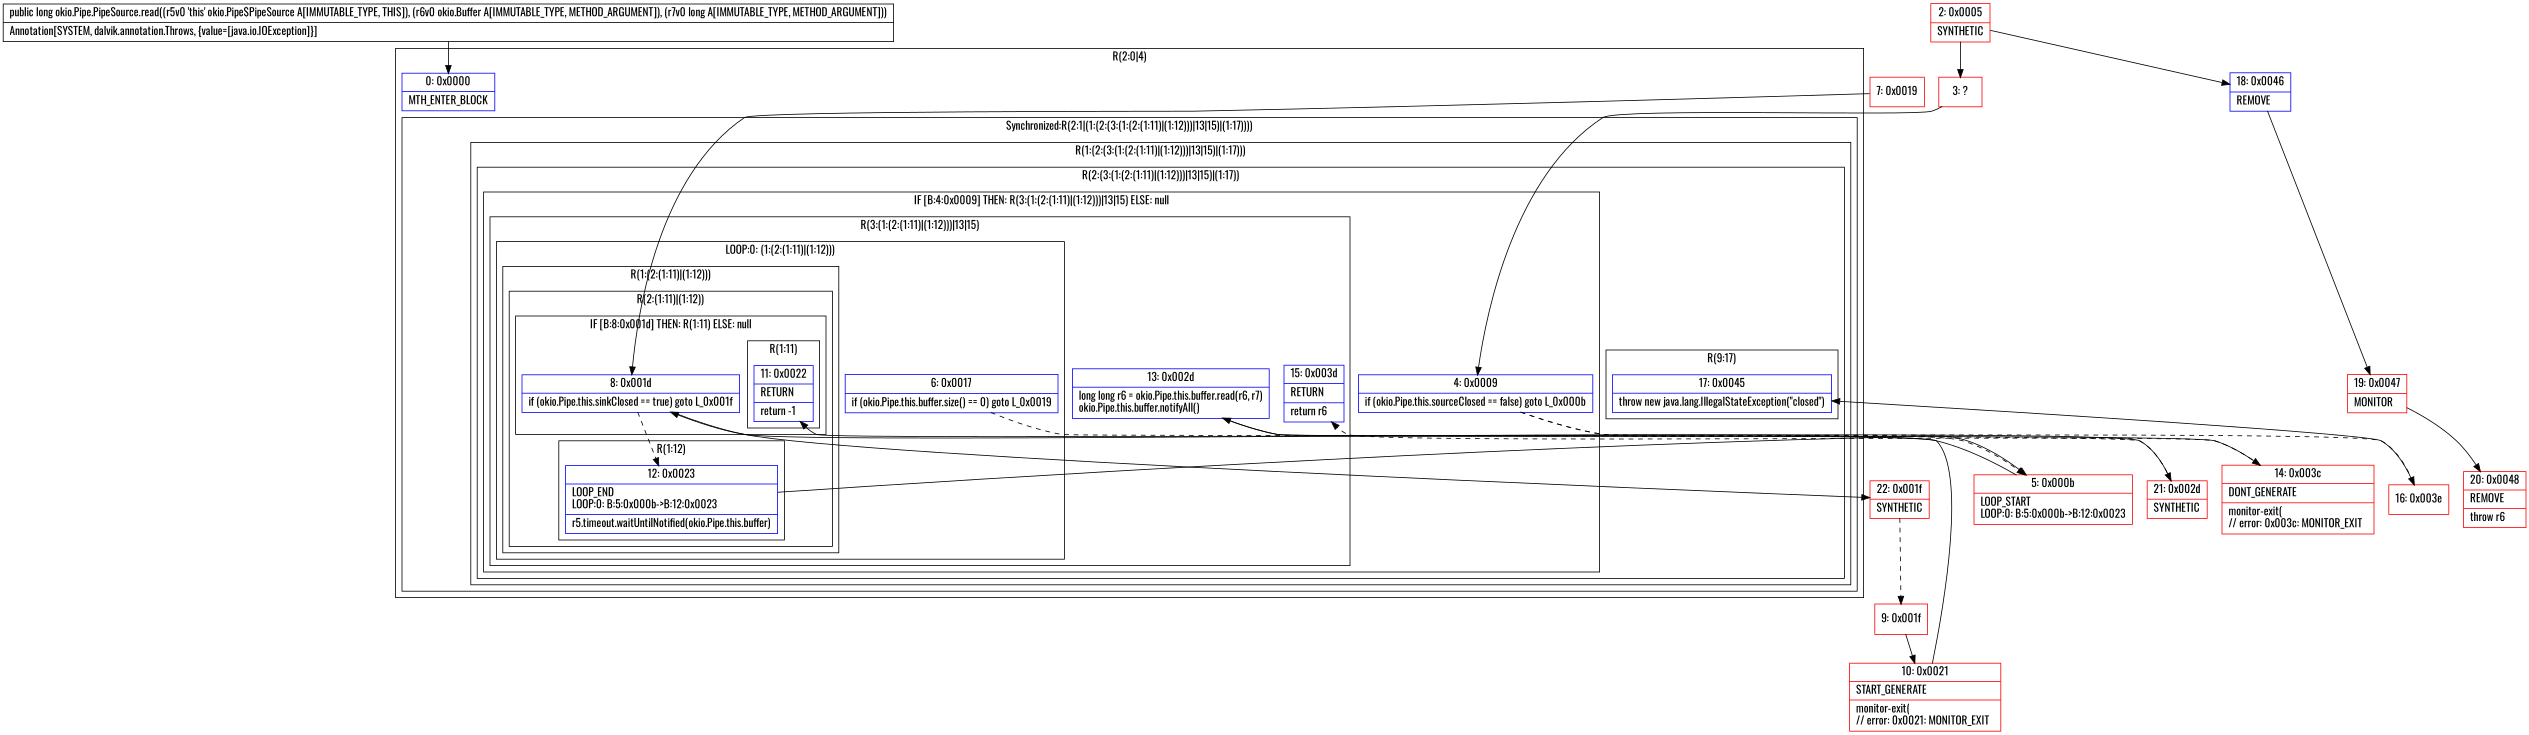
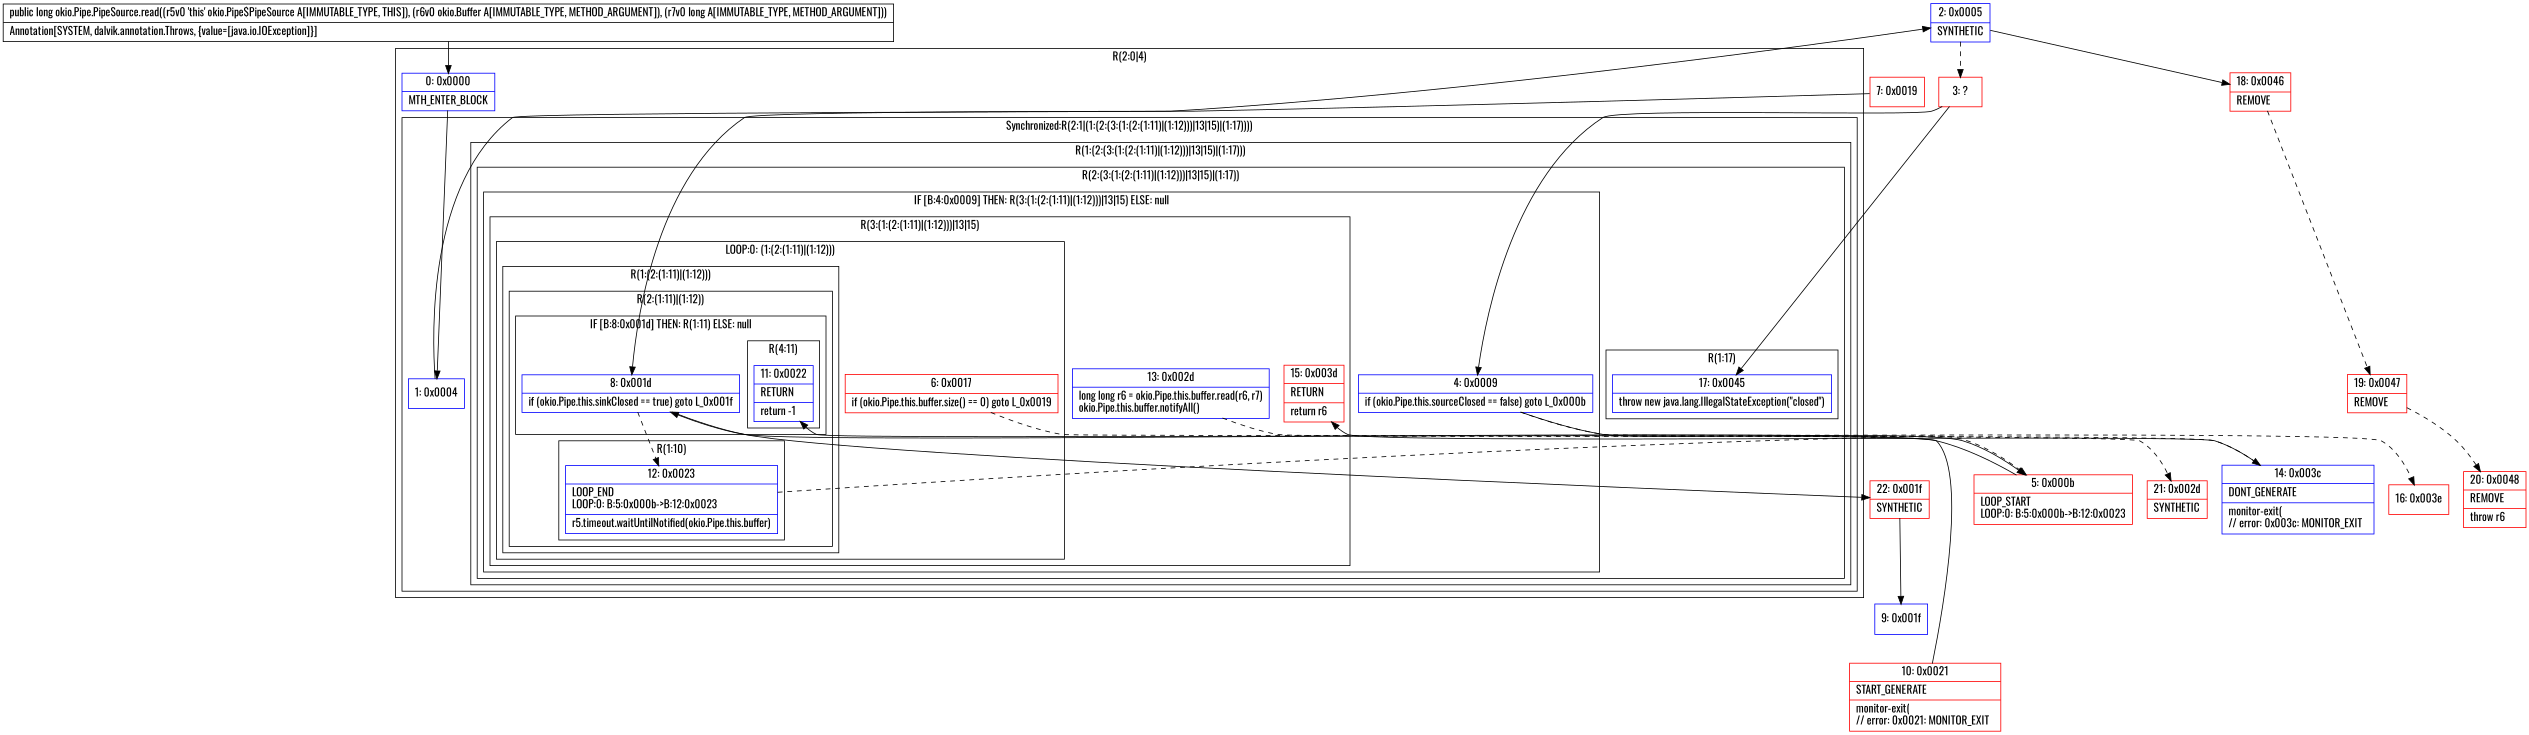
node "2: 0x0005": color red -> blue
edge "2: 0x0005" -> "3: ?": style solid -> dashed
node "18: 0x0046": color blue -> red
edge "18: 0x0046" -> "19: 0x0047": style solid -> dashed
cluster "R(1:11)": label "R(1:11)" -> "R(4:11)"
cluster "R(9:17)": label "R(9:17)" -> "R(1:17)"
node "1: 0x0004": added
node "6: 0x0017": color blue -> red
node "15: 0x003d": color blue -> red
node "19: 0x0047": text "MONITOR" -> "REMOVE"
edge "16: 0x003e" -> "17: 0x0045": now "3: ?" -> "17: 0x0045"
edge "19: 0x0047" -> "20: 0x0048": style solid -> dashed
edge "21: 0x002d" -> "13: 0x002d": removed
edge "13: 0x002d" -> "14: 0x003c": style solid -> dashed
edge "4: 0x0009" -> "5: 0x000b": style dashed -> solid
edge "14: 0x003c" -> "15: 0x003d": style dashed -> solid
cluster "R(1:12)": label "R(1:12)" -> "R(1:10)"
edge "12: 0x0023" -> "5: 0x000b": style solid -> dashed
node "14: 0x003c": color red -> blue
edge "22: 0x001f" -> "9: 0x001f": style dashed -> solid
node "9: 0x001f": color red -> blue
edge "9: 0x001f" -> "10: 0x0021": removed
